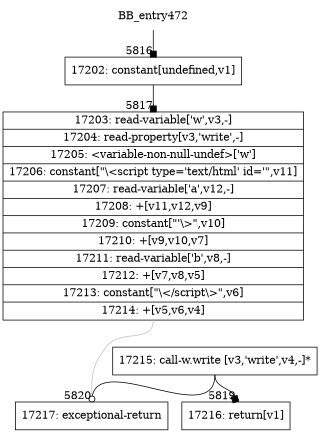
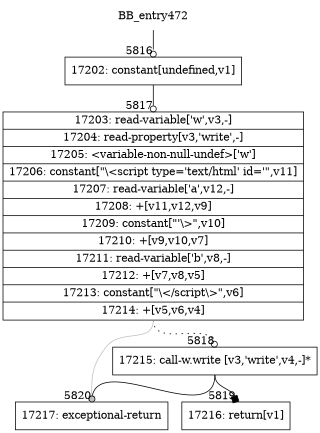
edge "BB_entry472" -> "17202: constant[undefined,v1]": arrowhead box -> odot
edge "17202: constant[undefined,v1]" -> "17203: read-variable['w',v3,-]": arrowhead box -> odot
edge "17203: read-variable['w',v3,-]" -> "17215: call-w.write [v3,'write',v4,-]*": added
edge "17203: read-variable['w',v3,-]" -> "17217: exceptional-return": arrowhead odot -> box
